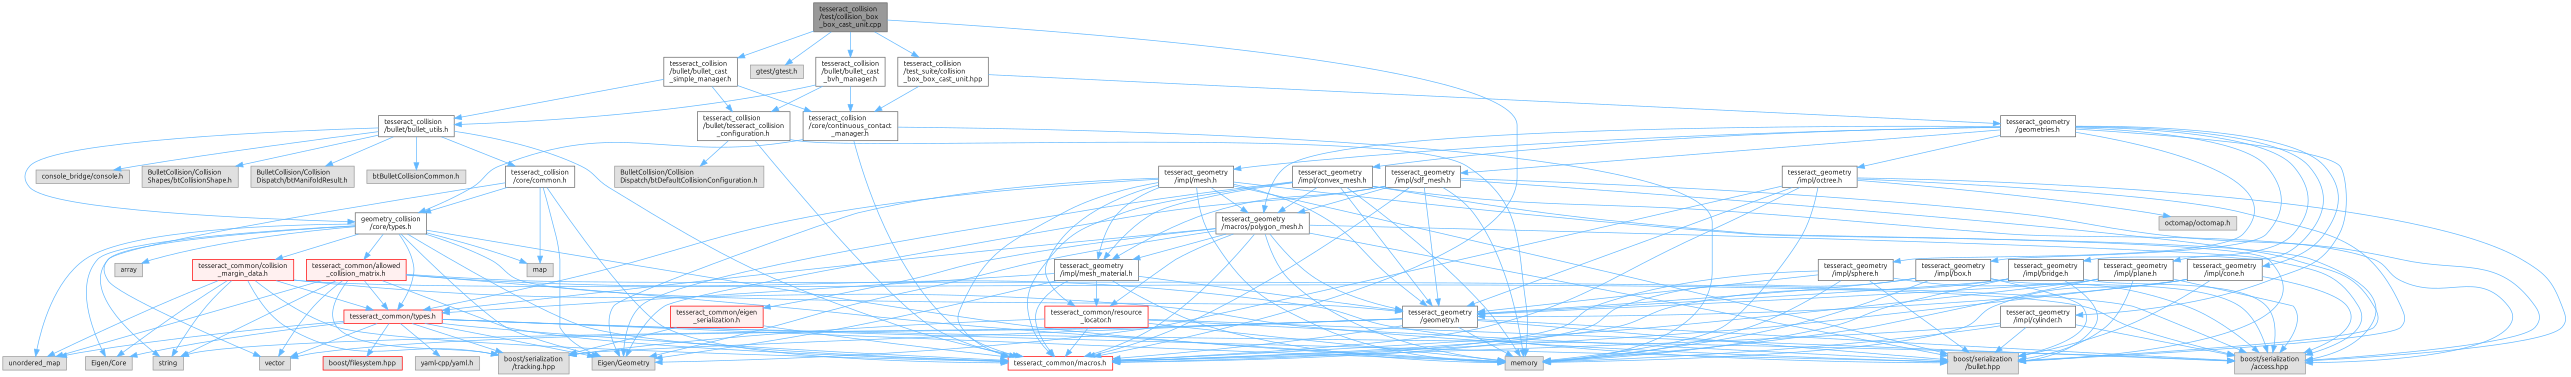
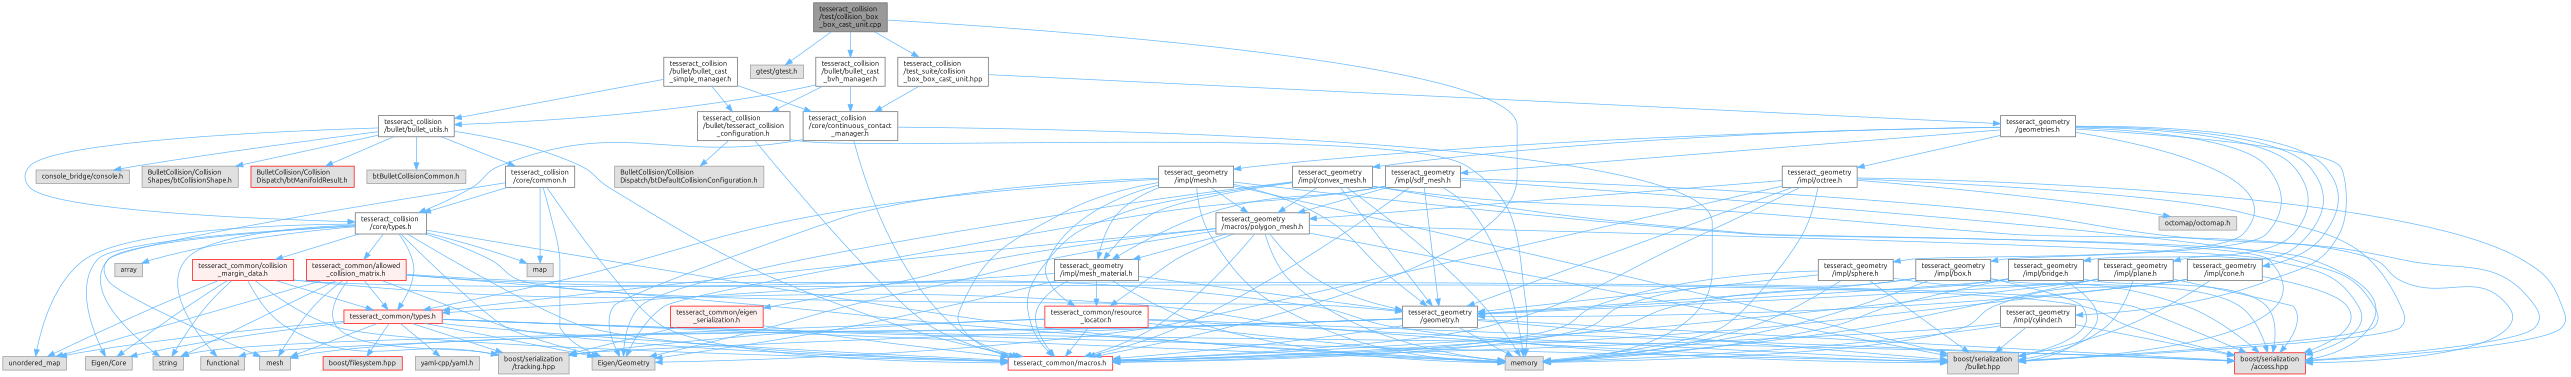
edge "tesseract_collision /test/collision_box _box_cast_unit.cpp" -> "tesseract_collision /bullet/bullet_cast _simple_manager.h": removed
edge "tesseract_geometry /geometries.h" -> "tesseract_geometry /macros/polygon_mesh.h": now "tesseract_geometry /impl/octree.h" -> "tesseract_geometry /macros/polygon_mesh.h"
node "BulletCollision/Collision Dispatch/btManifoldResult.h": color grey60 -> red
node "geometry_collision /core/types.h": label "geometry_collision /core/types.h" -> "tesseract_collision /core/types.h"
node "functional": added
node "vector": label "vector" -> "mesh"
node "boost/serialization /access.hpp": color grey60 -> red
